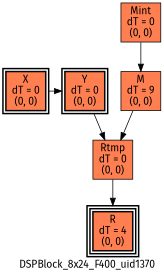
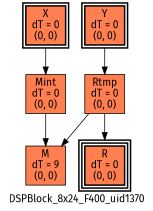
edge "X dT = 0 (0, 0)" -> "Y dT = 0 (0, 0)": now "X dT = 0 (0, 0)" -> "Mint dT = 0 (0, 0)"
edge "M dT = 9 (0, 0)" -> "Rtmp dT = 0 (0, 0)": reversed
node "R dT = 4 (0, 0)": label "R dT = 4 (0, 0)" -> "R dT = 0 (0, 0)"
